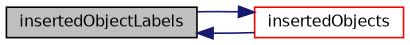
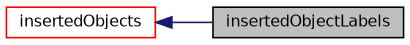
edge "insertedObjects" -> "insertedObjectLabels": removed
